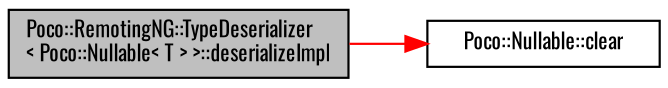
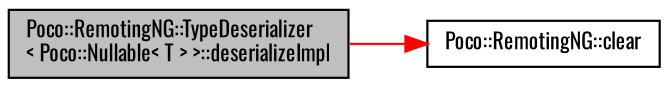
node "Poco::Nullable::clear": label "Poco::Nullable::clear" -> "Poco::RemotingNG::clear"
